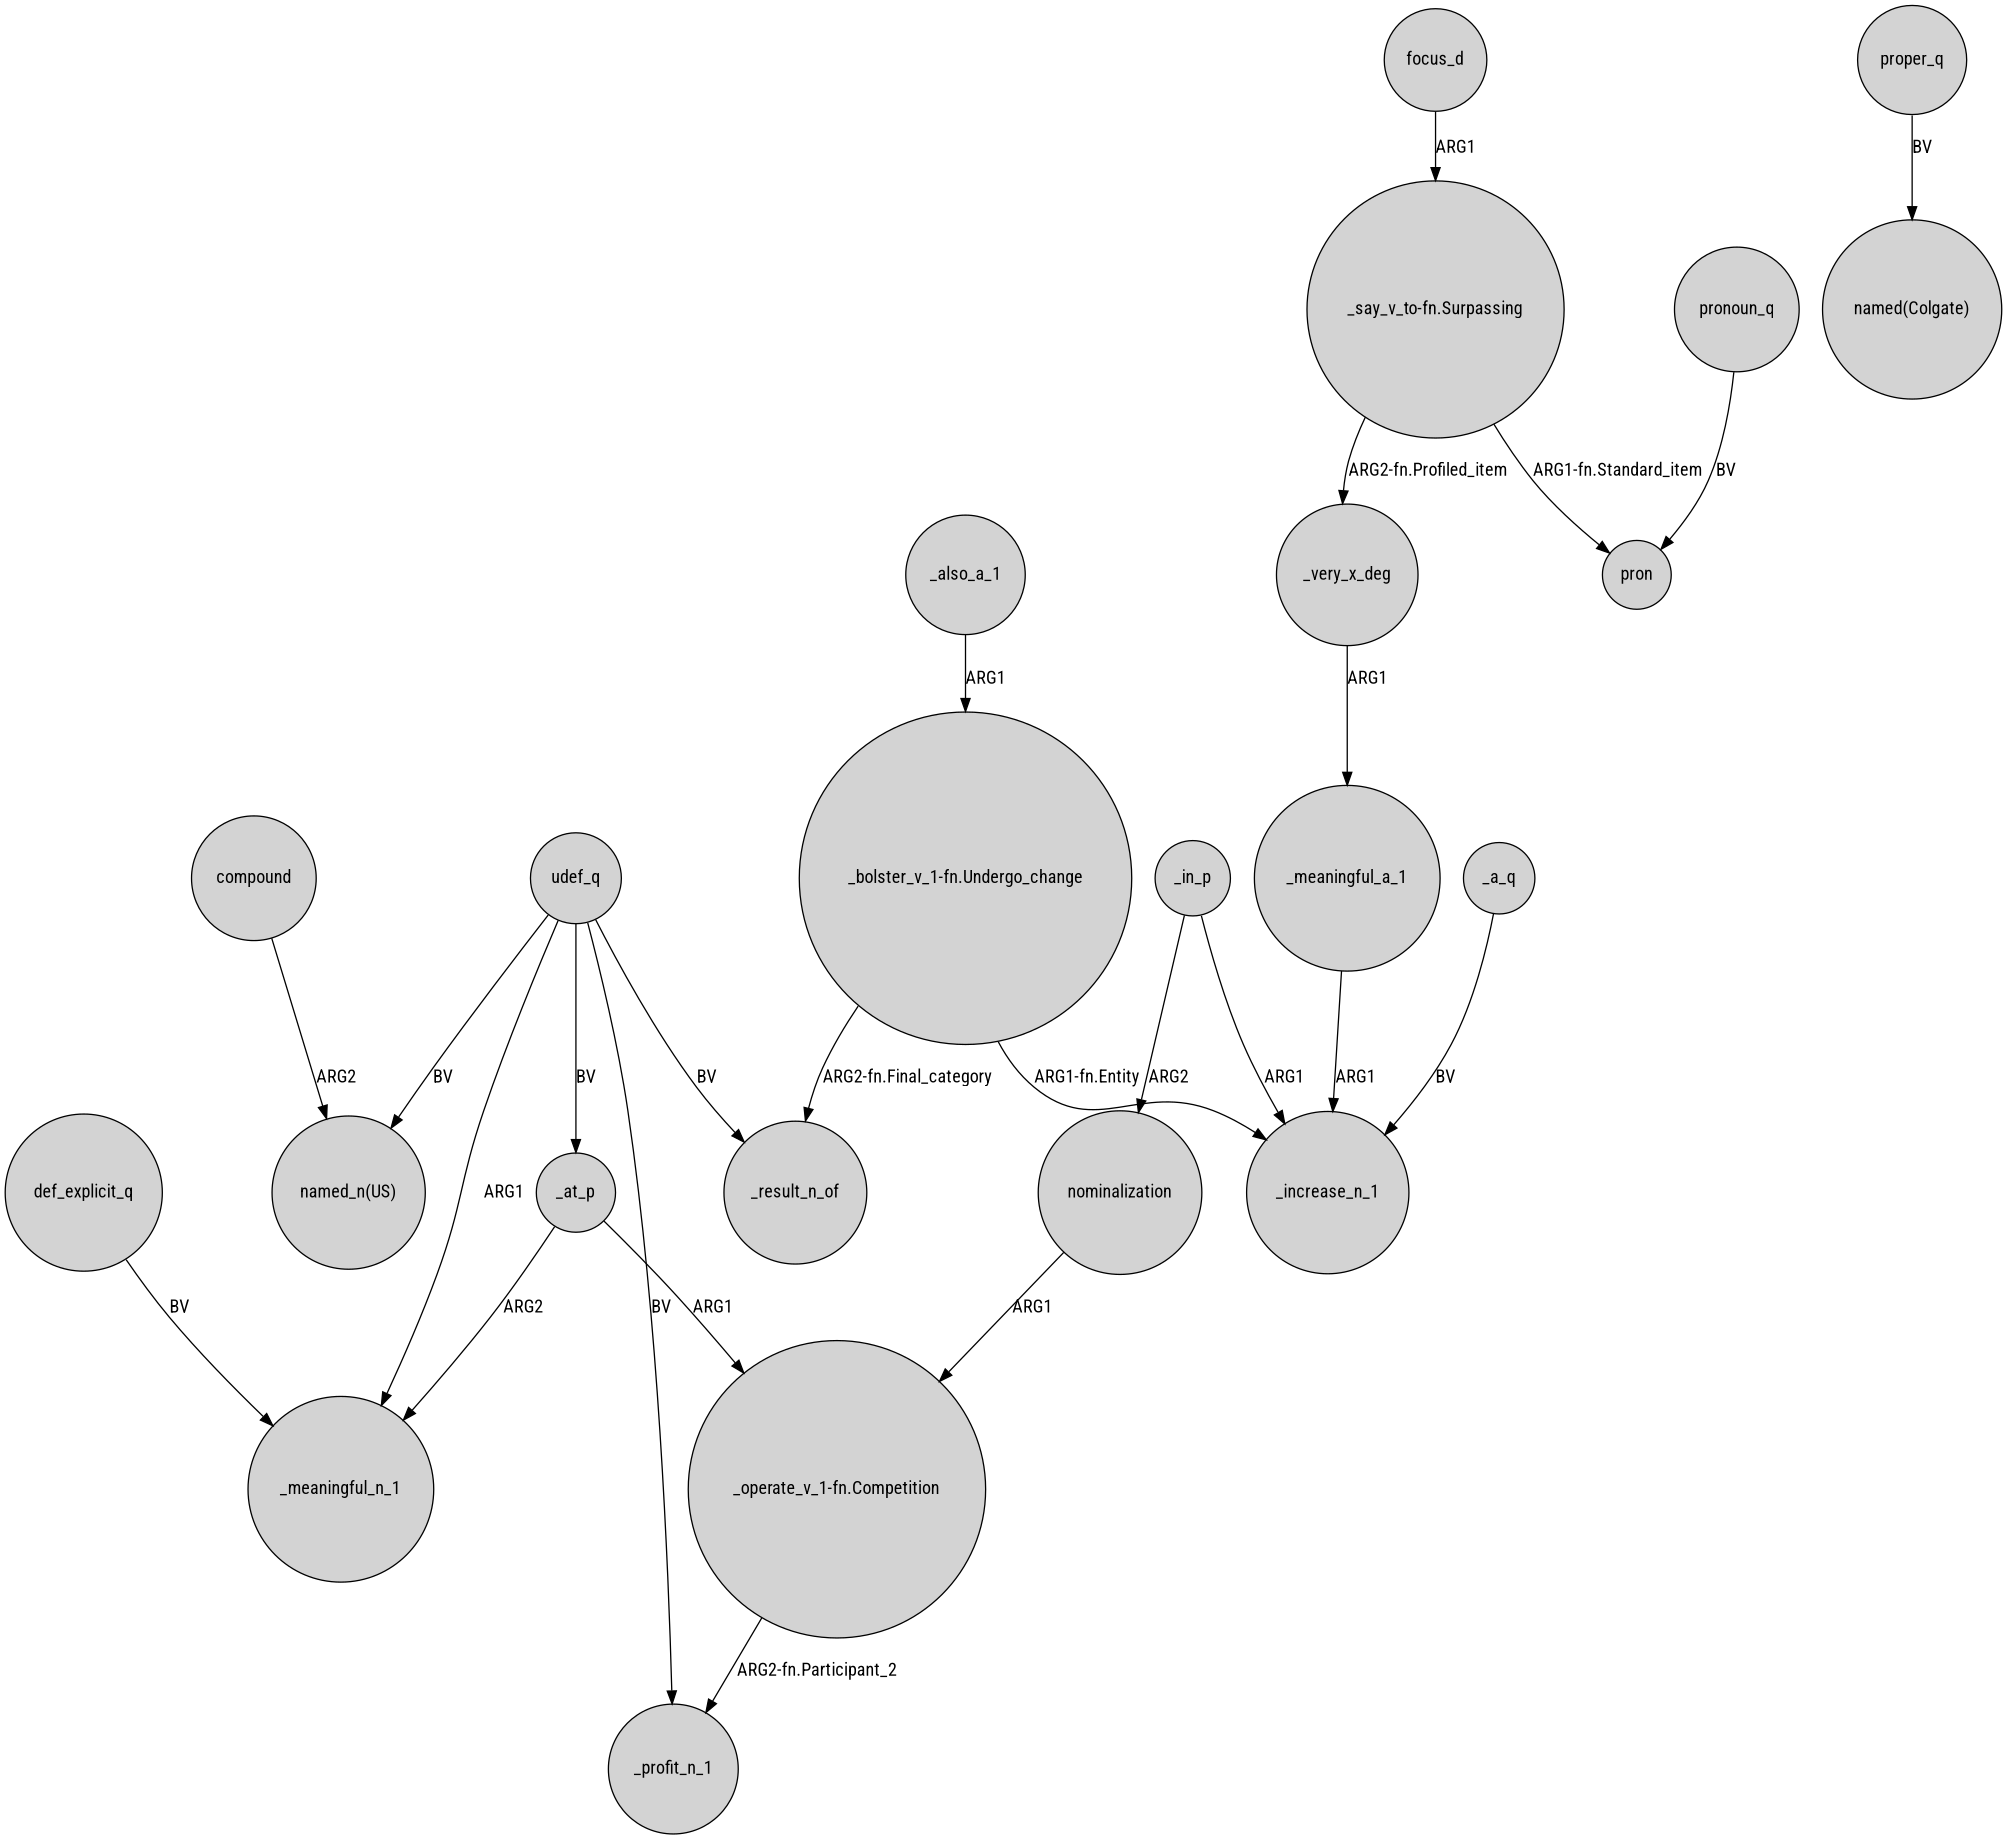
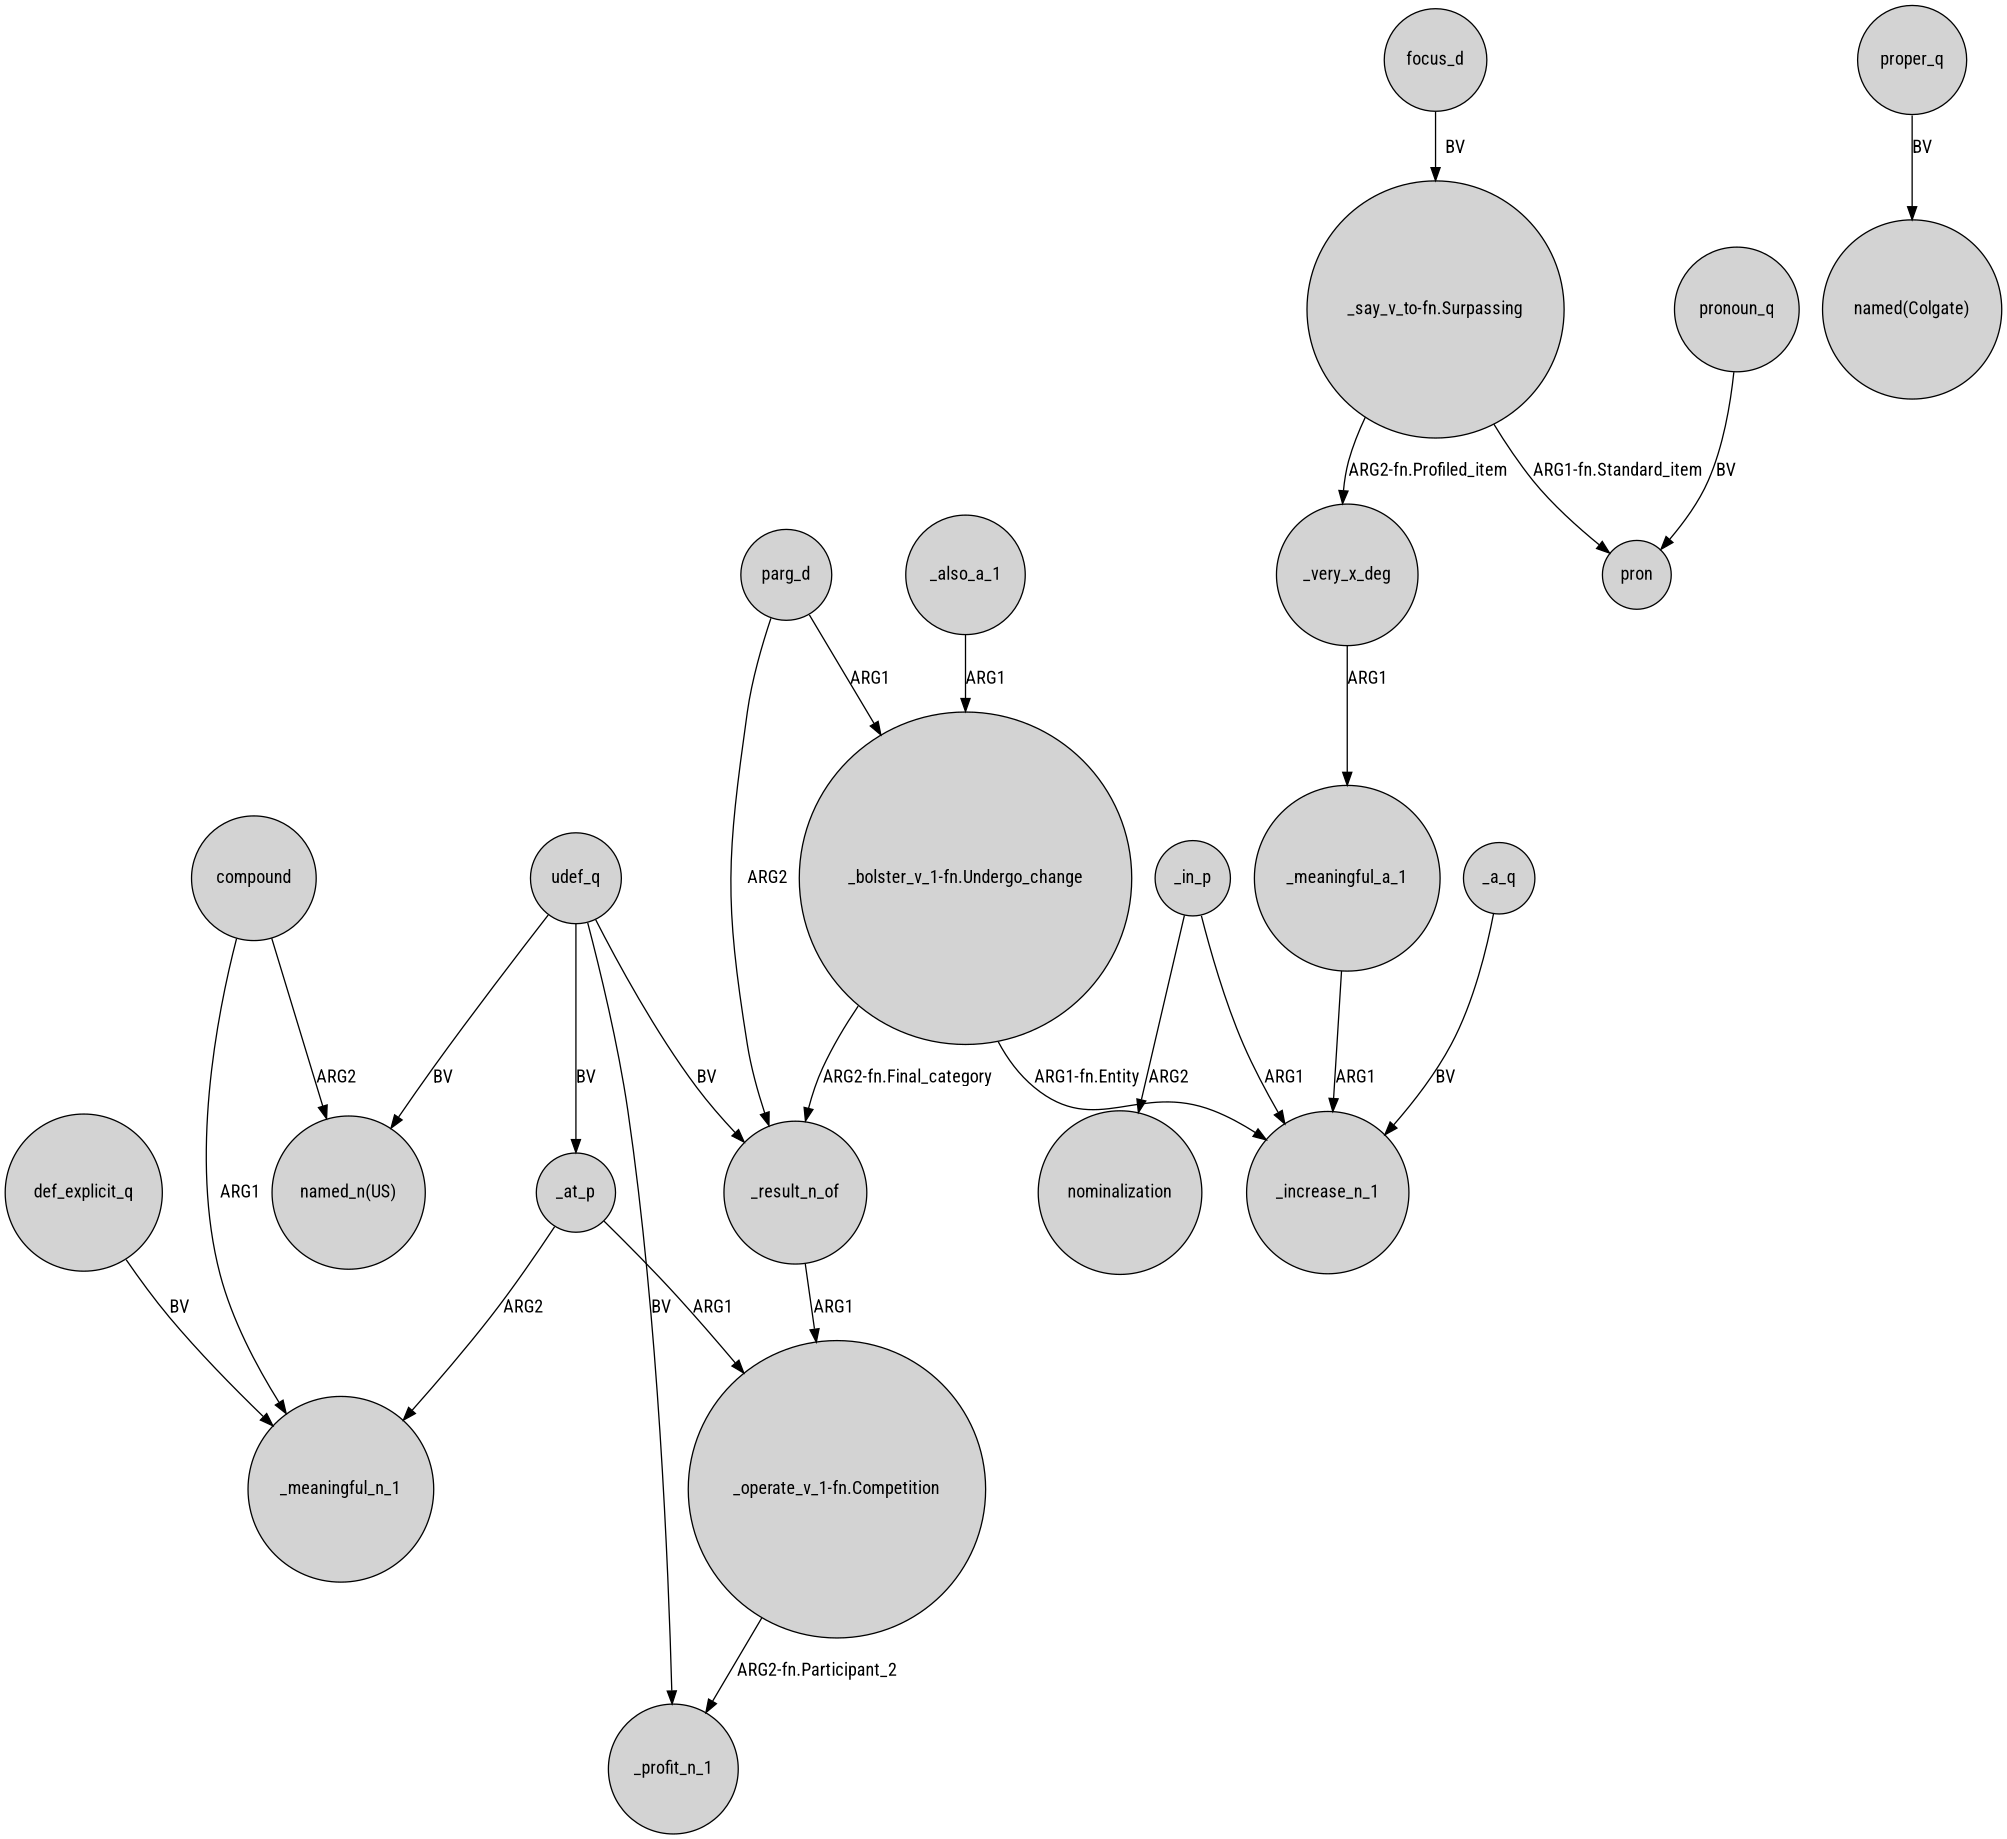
edge "focus_d" -> "_say_v_to-fn.Surpassing": label "ARG1" -> "BV"
node "parg_d": added
edge "udef_q" -> "_meaningful_n_1": now "compound" -> "_meaningful_n_1"
edge "nominalization" -> "_operate_v_1-fn.Competition": now "_result_n_of" -> "_operate_v_1-fn.Competition"
